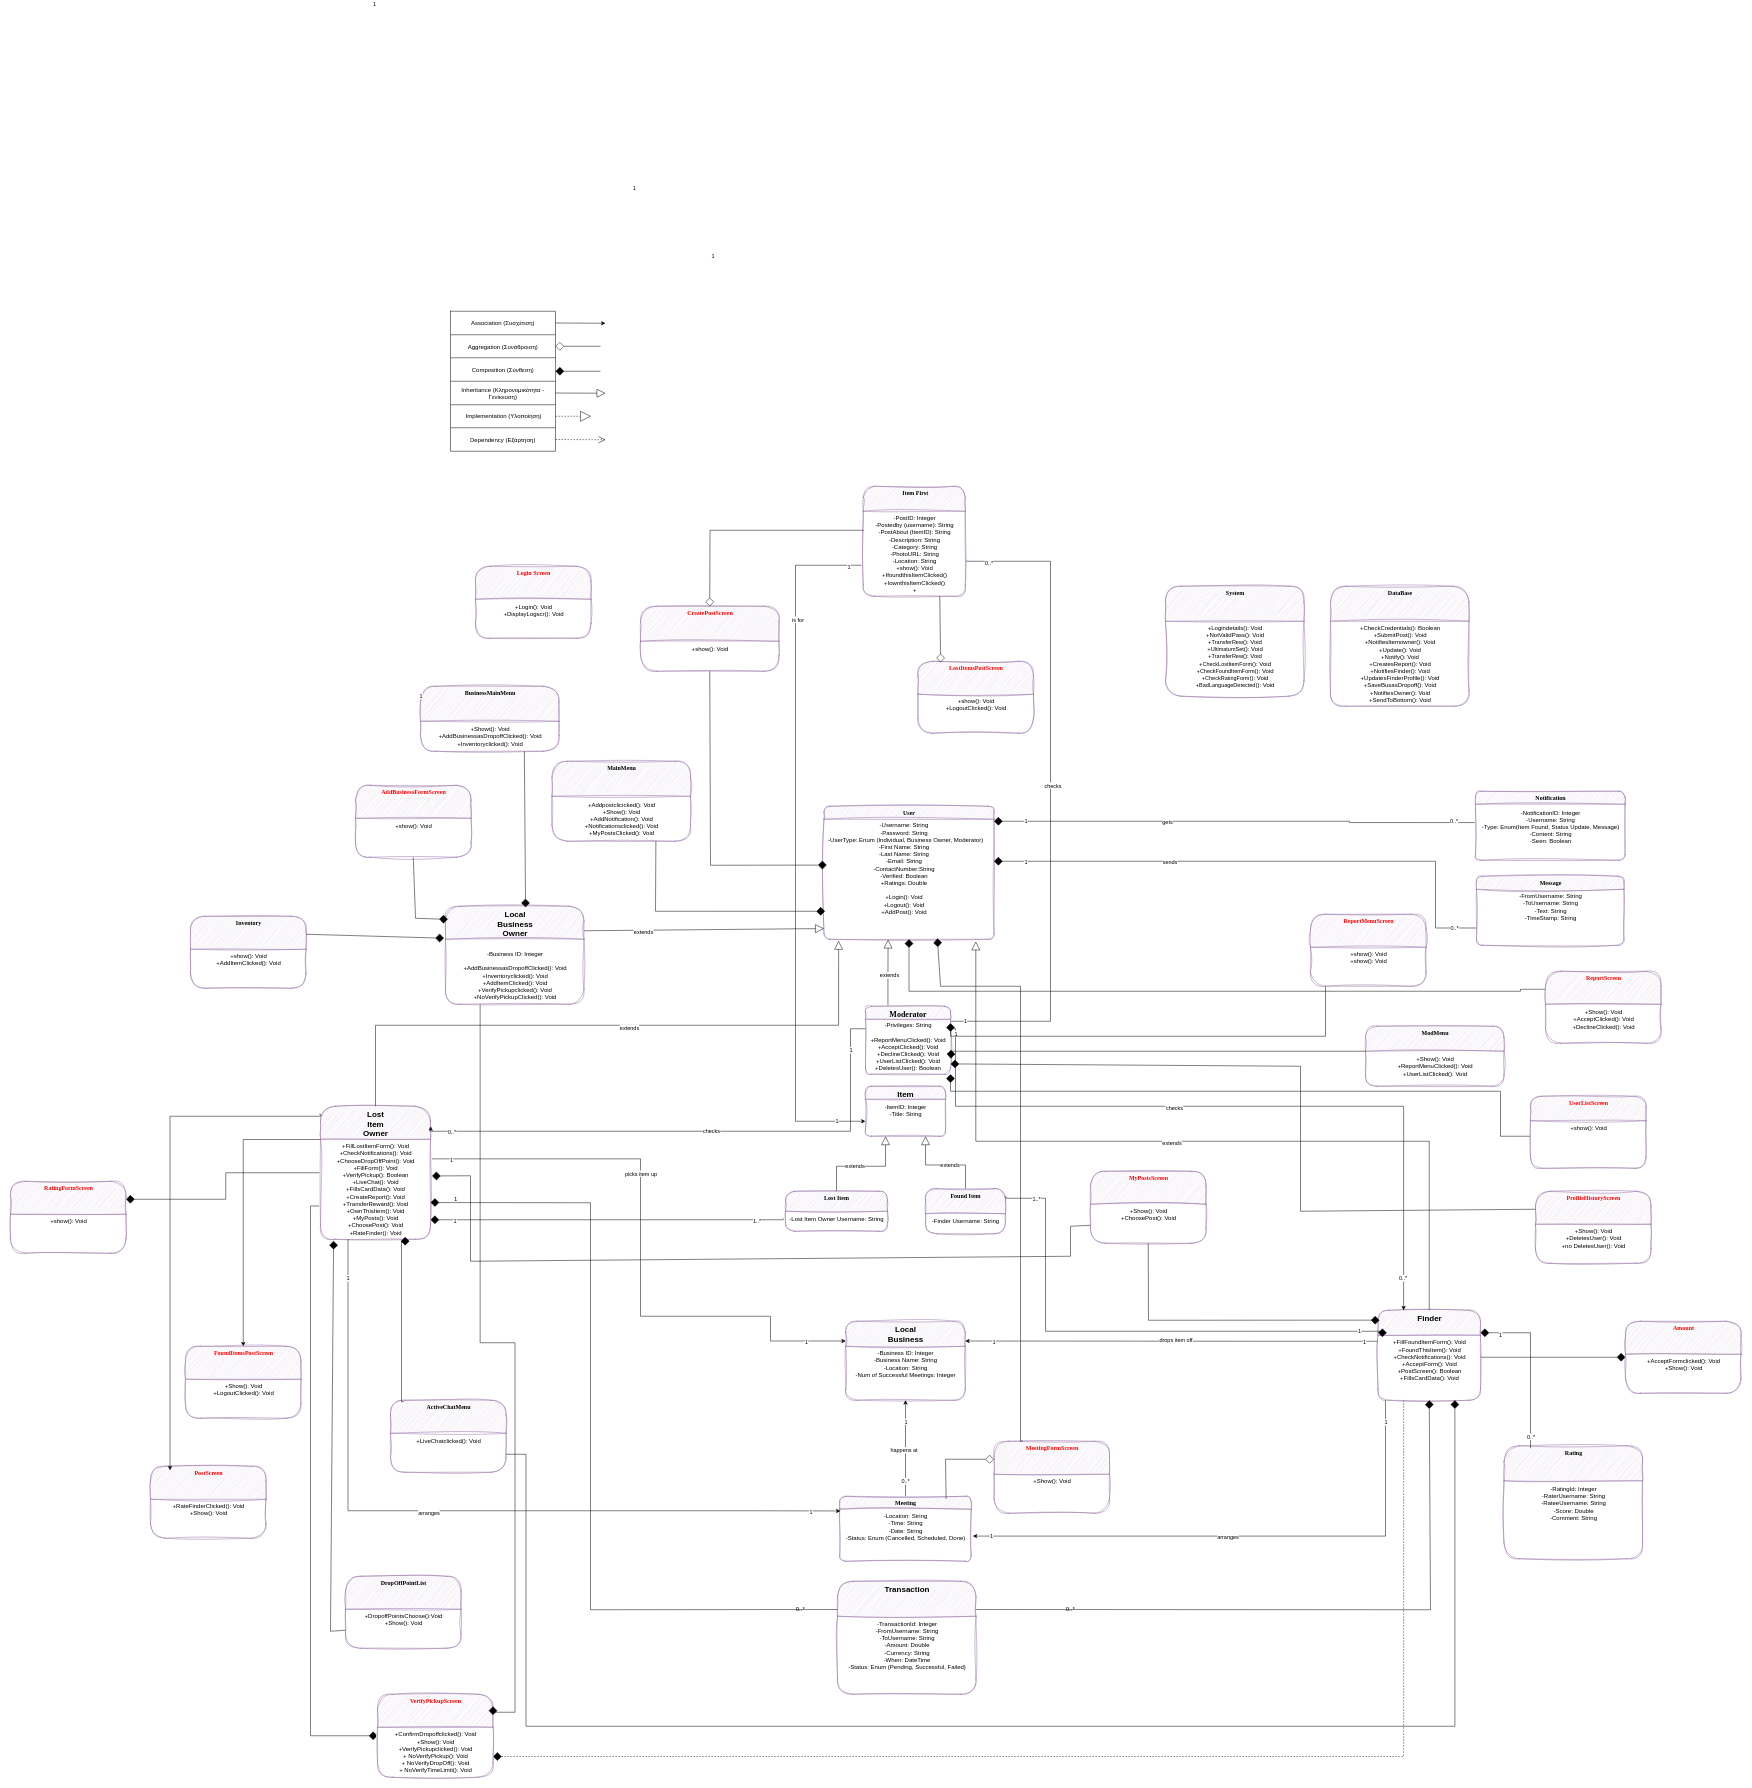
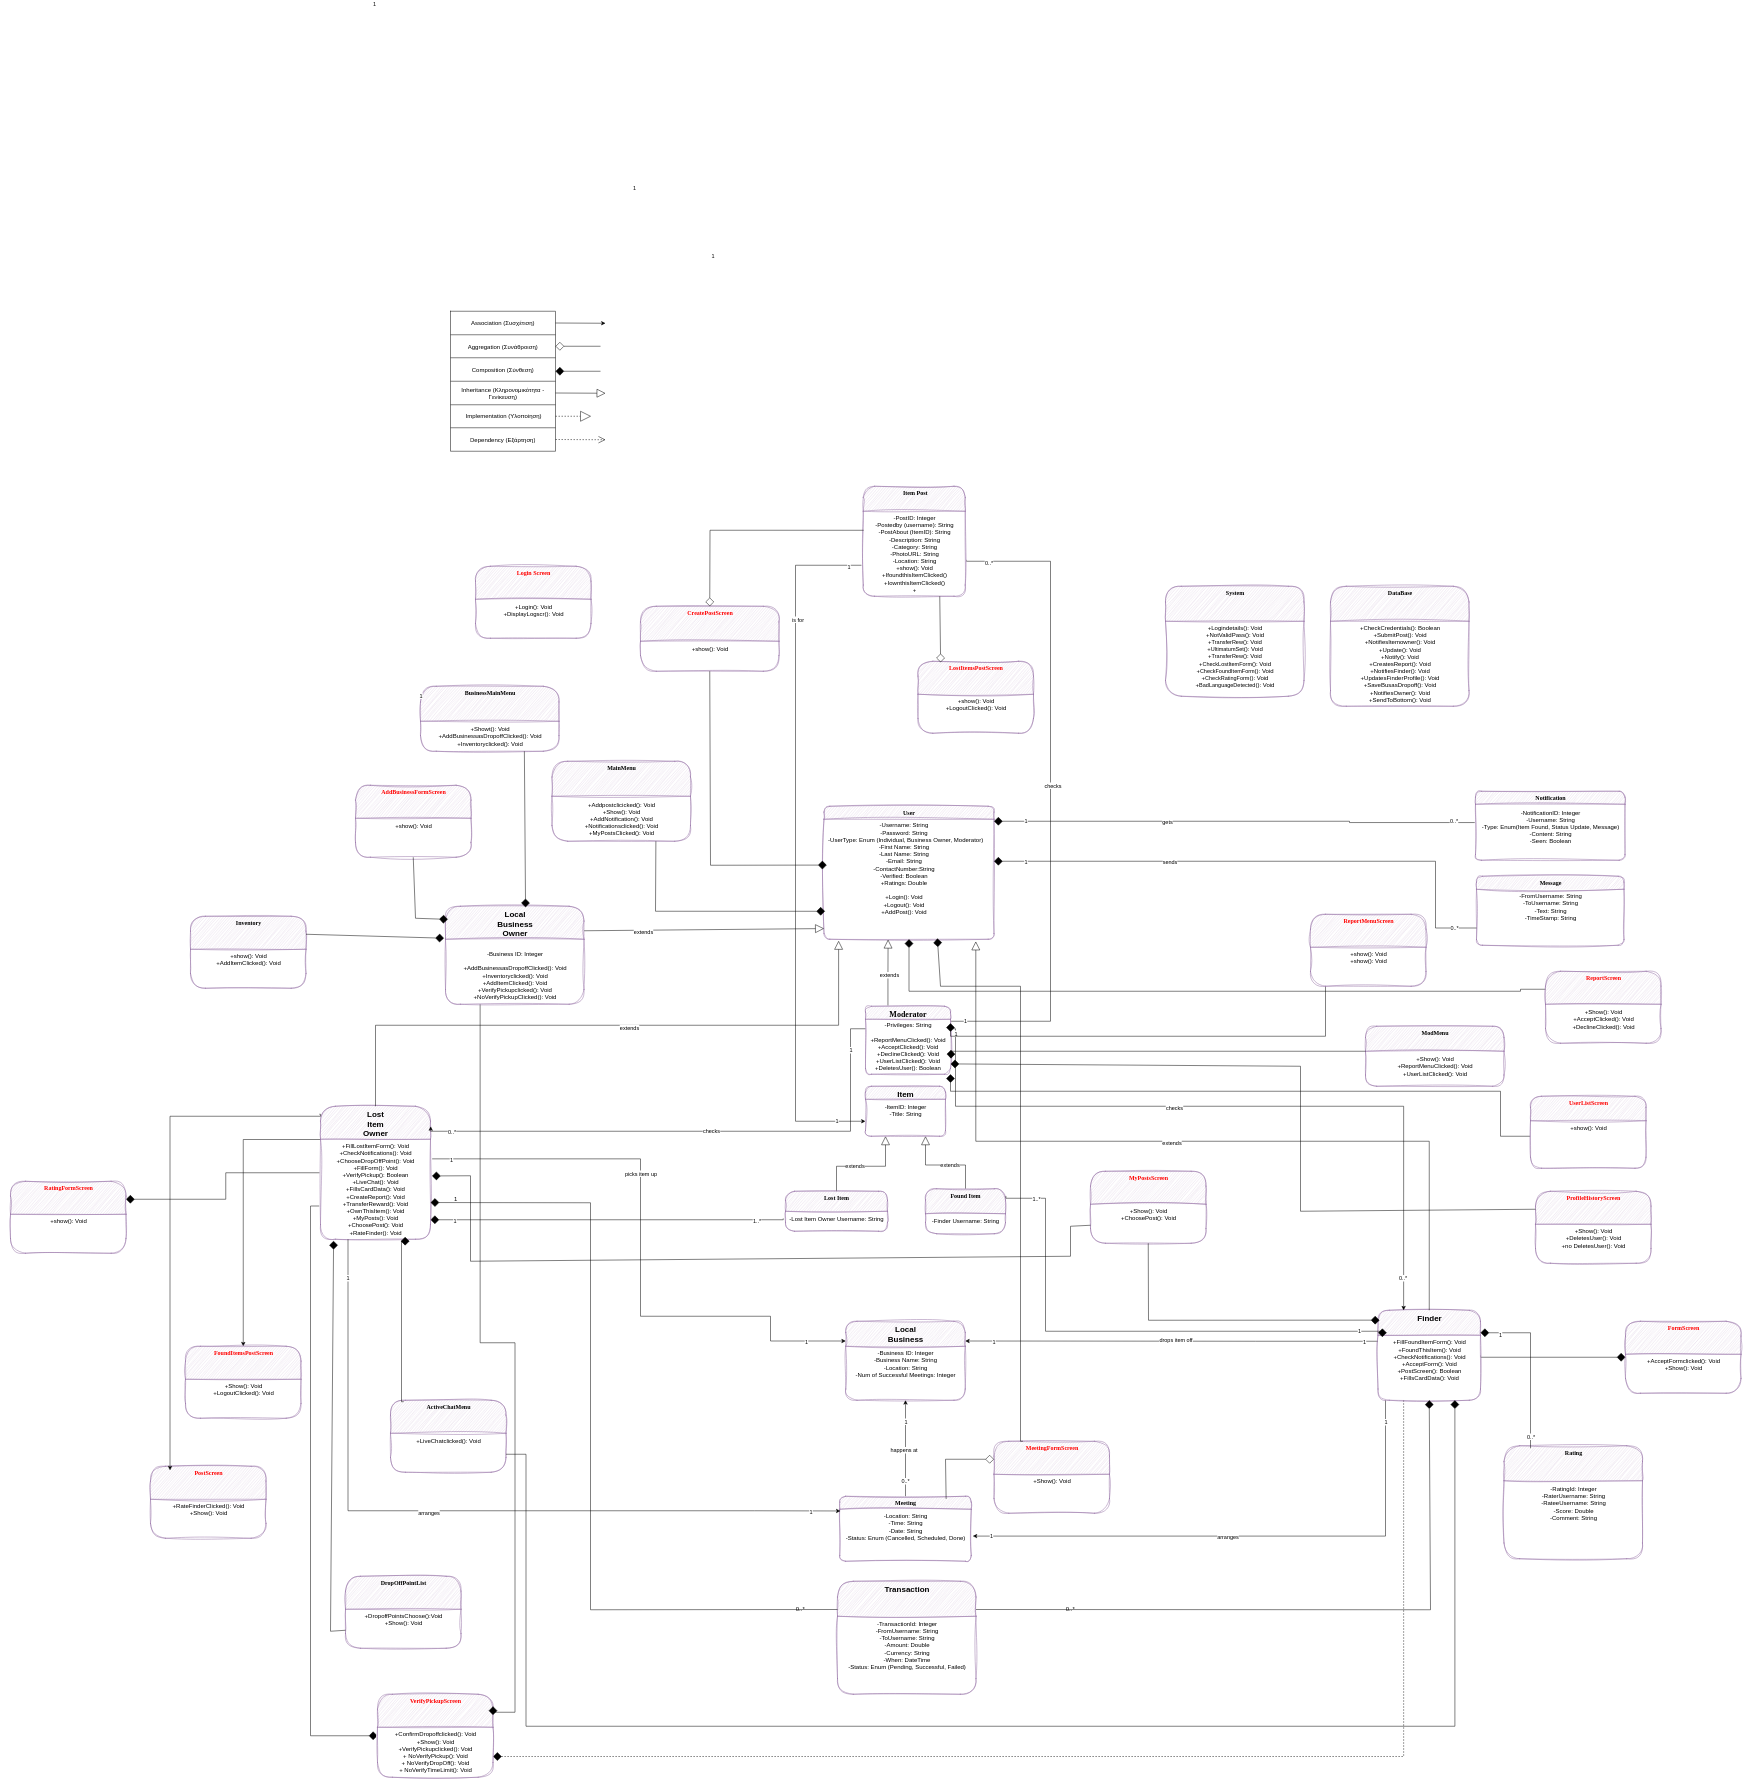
node "Item First": label "Item First" -> "Item Post"
node "Amount": label "Amount" -> "FormScreen"
